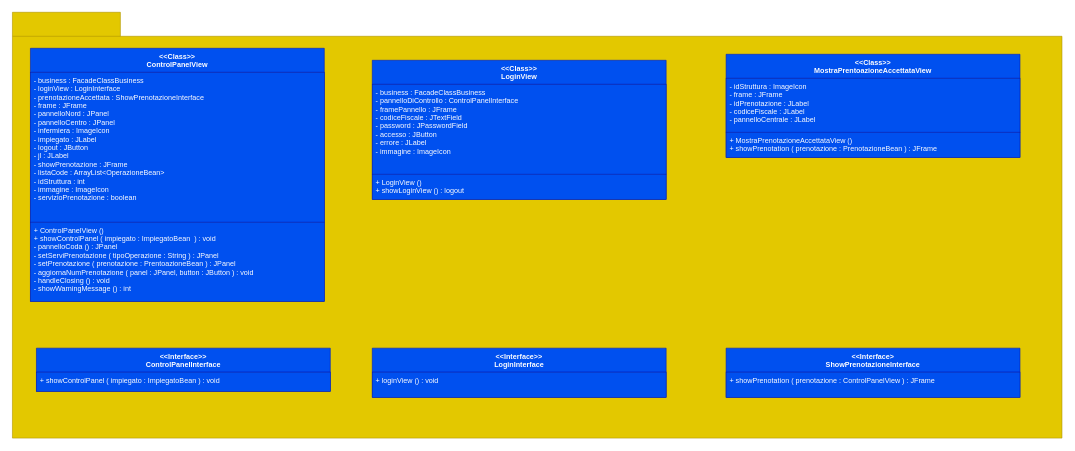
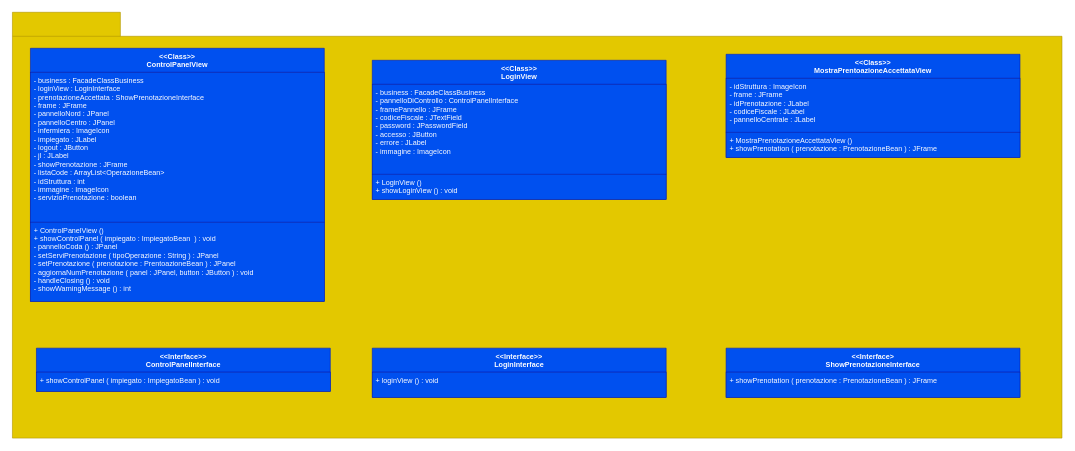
node "+ LoginView () + showLoginView () : logout": label "+ LoginView () + showLoginView () : logout" -> "+ LoginView () + showLoginView () : void"
node "+ showPrenotation ( prenotazione : ControlPanelView ) : JFrame": label "+ showPrenotation ( prenotazione : ControlPanelView ) : JFrame" -> "+ showPrenotation ( prenotazione : PrenotazioneBean ) : JFrame"
